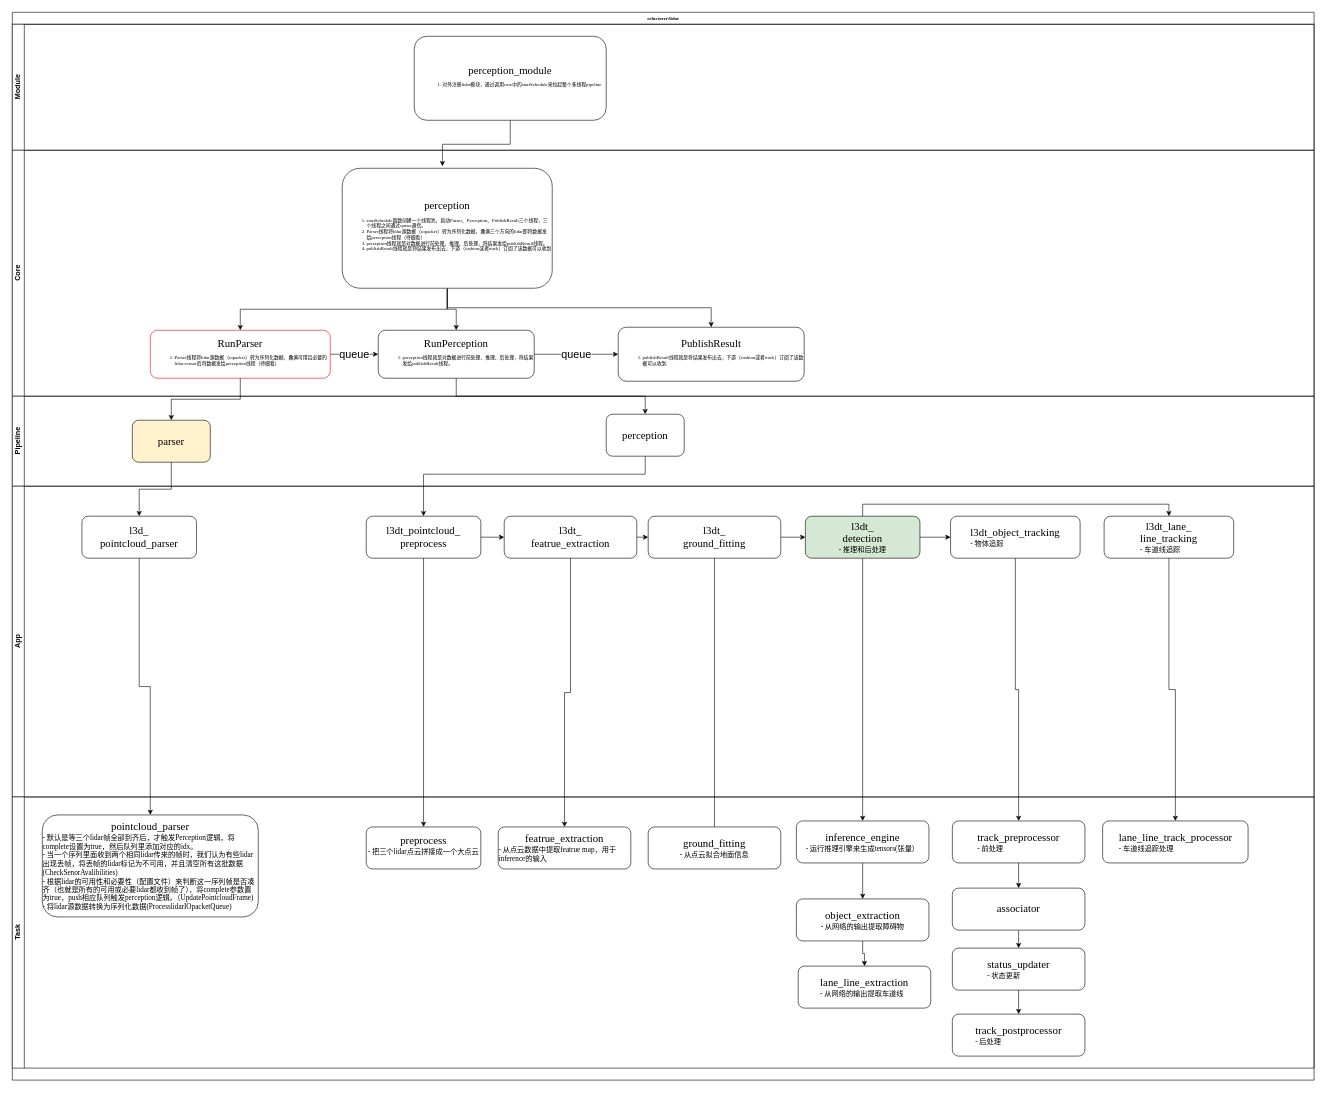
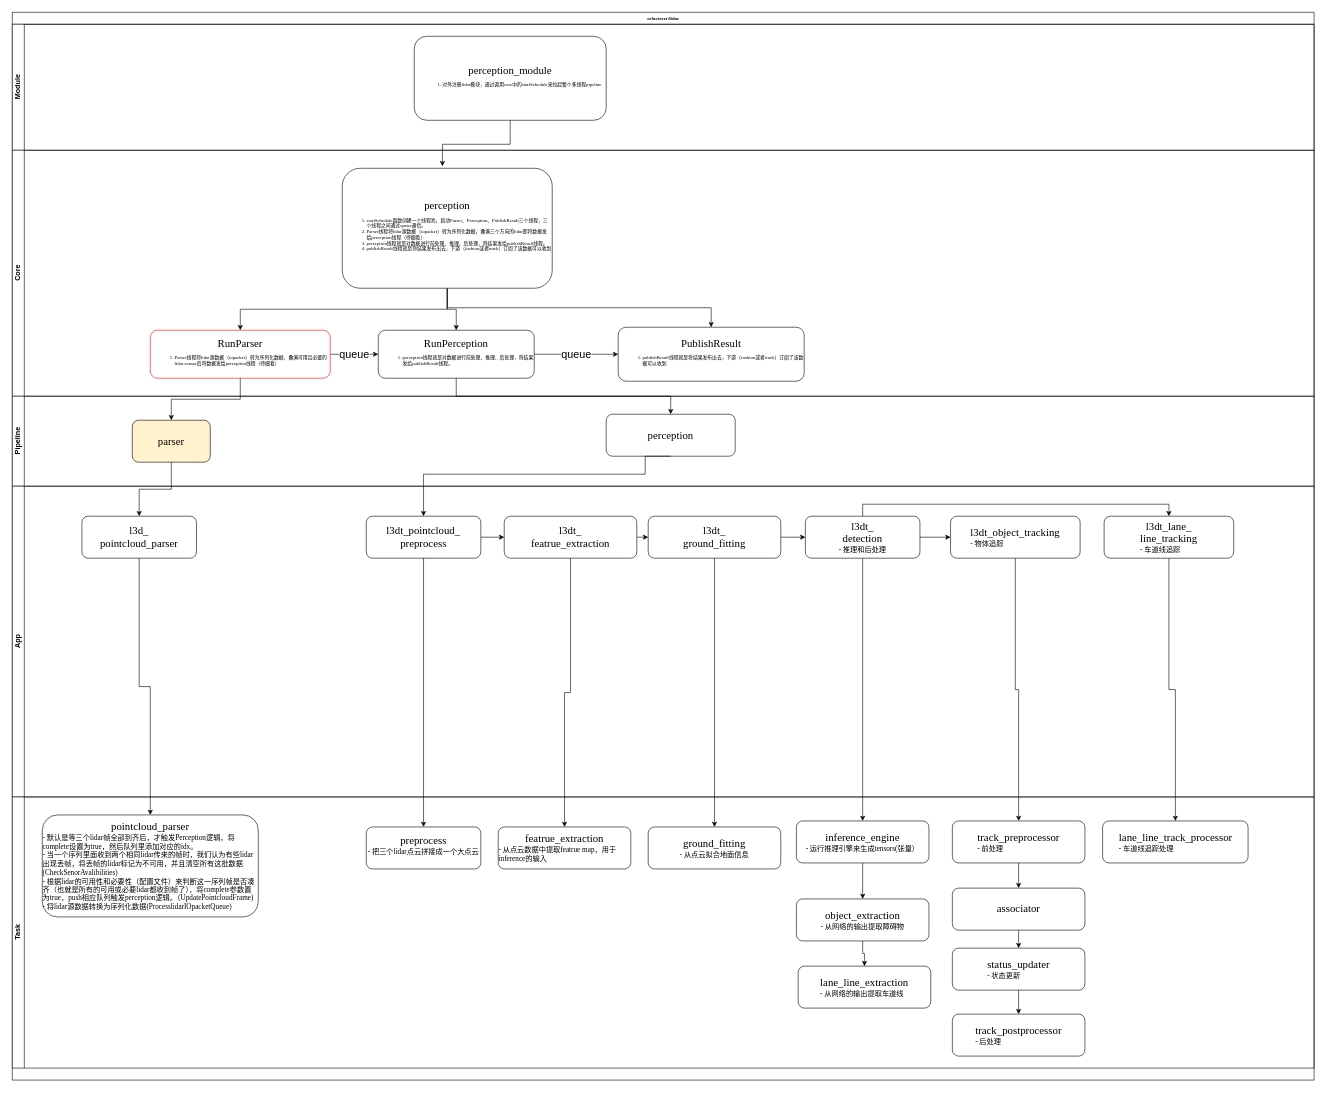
node "perception": size 78x42 -> 129x42
node "l3dt_ detection - 推理和后处理": fillcolor #d5e8d4 -> #ffffff
edge "l3dt_ ground_fitting" -- "ground_fitting - 从点云拟合地面信息": arrowhead none -> classic
